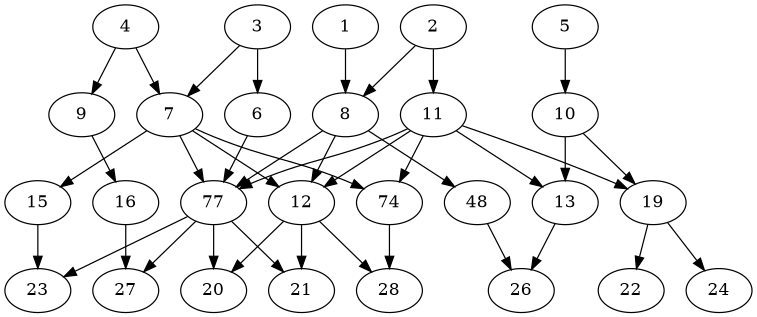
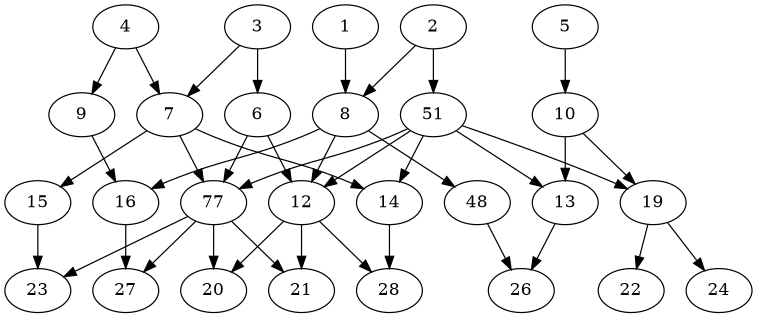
node "11": label "11" -> "51"
edge "8" -> "77": now "8" -> "16"
edge "7" -> "12": now "6" -> "12"
node "74": label "74" -> "14"
